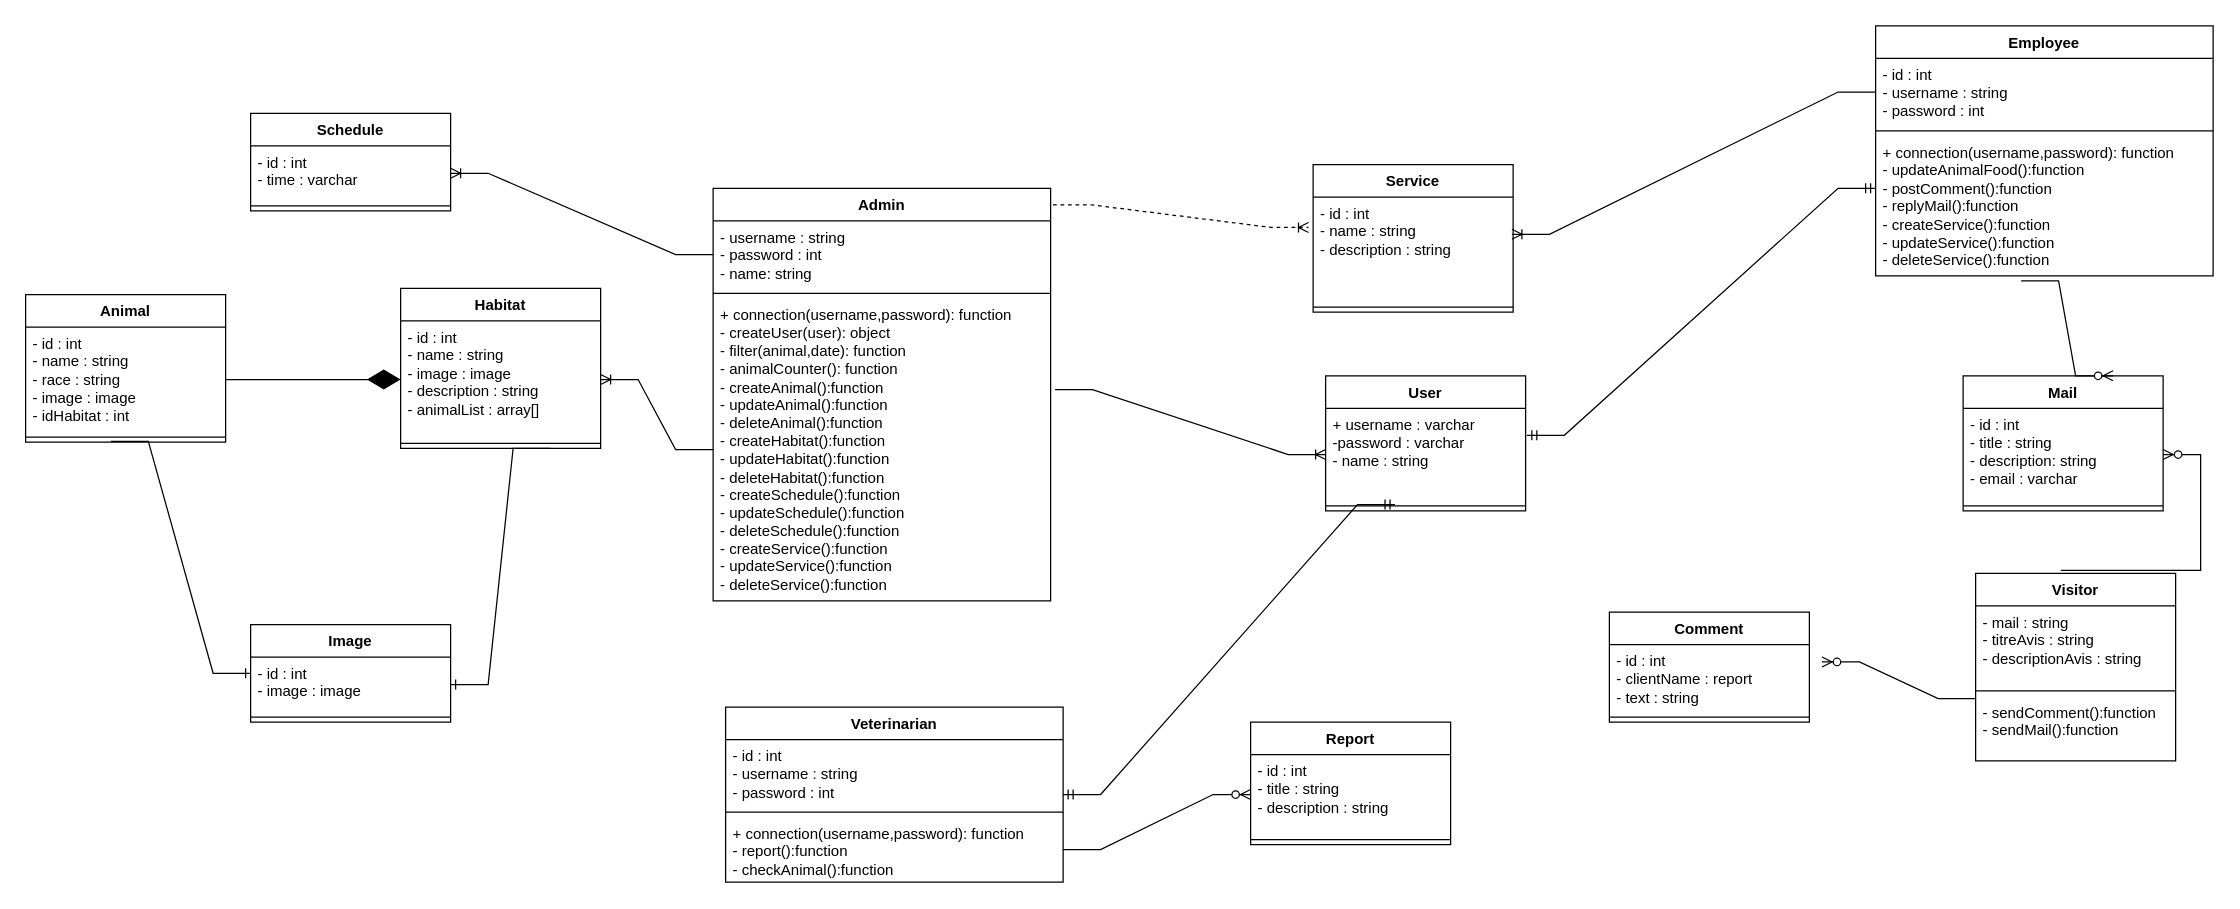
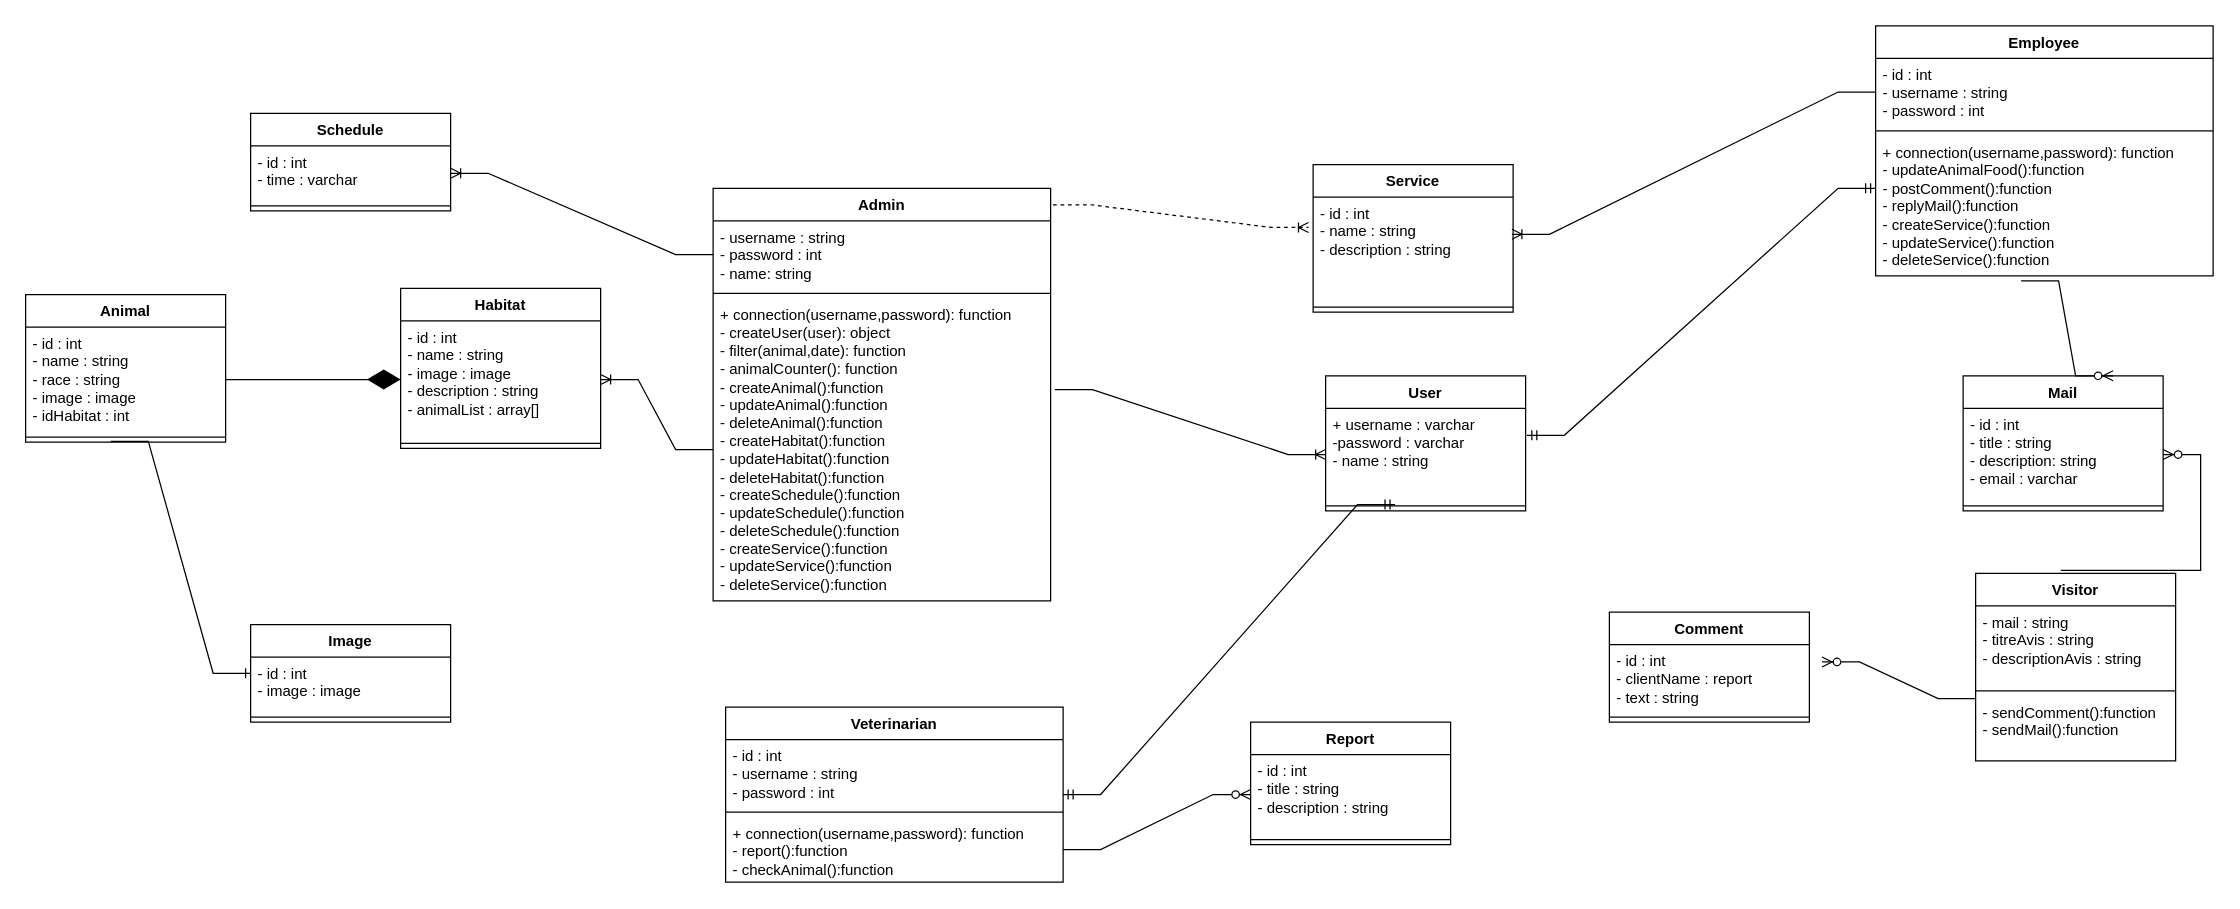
edge "Habitat" -> "- id : int - image : image": removed
